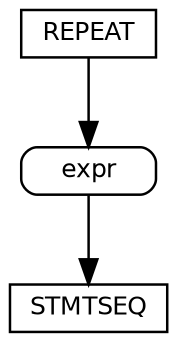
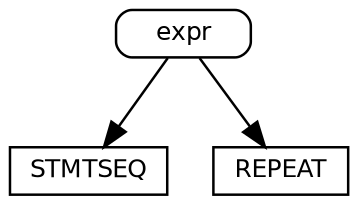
edge "REPEAT" -> "expr": reversed
